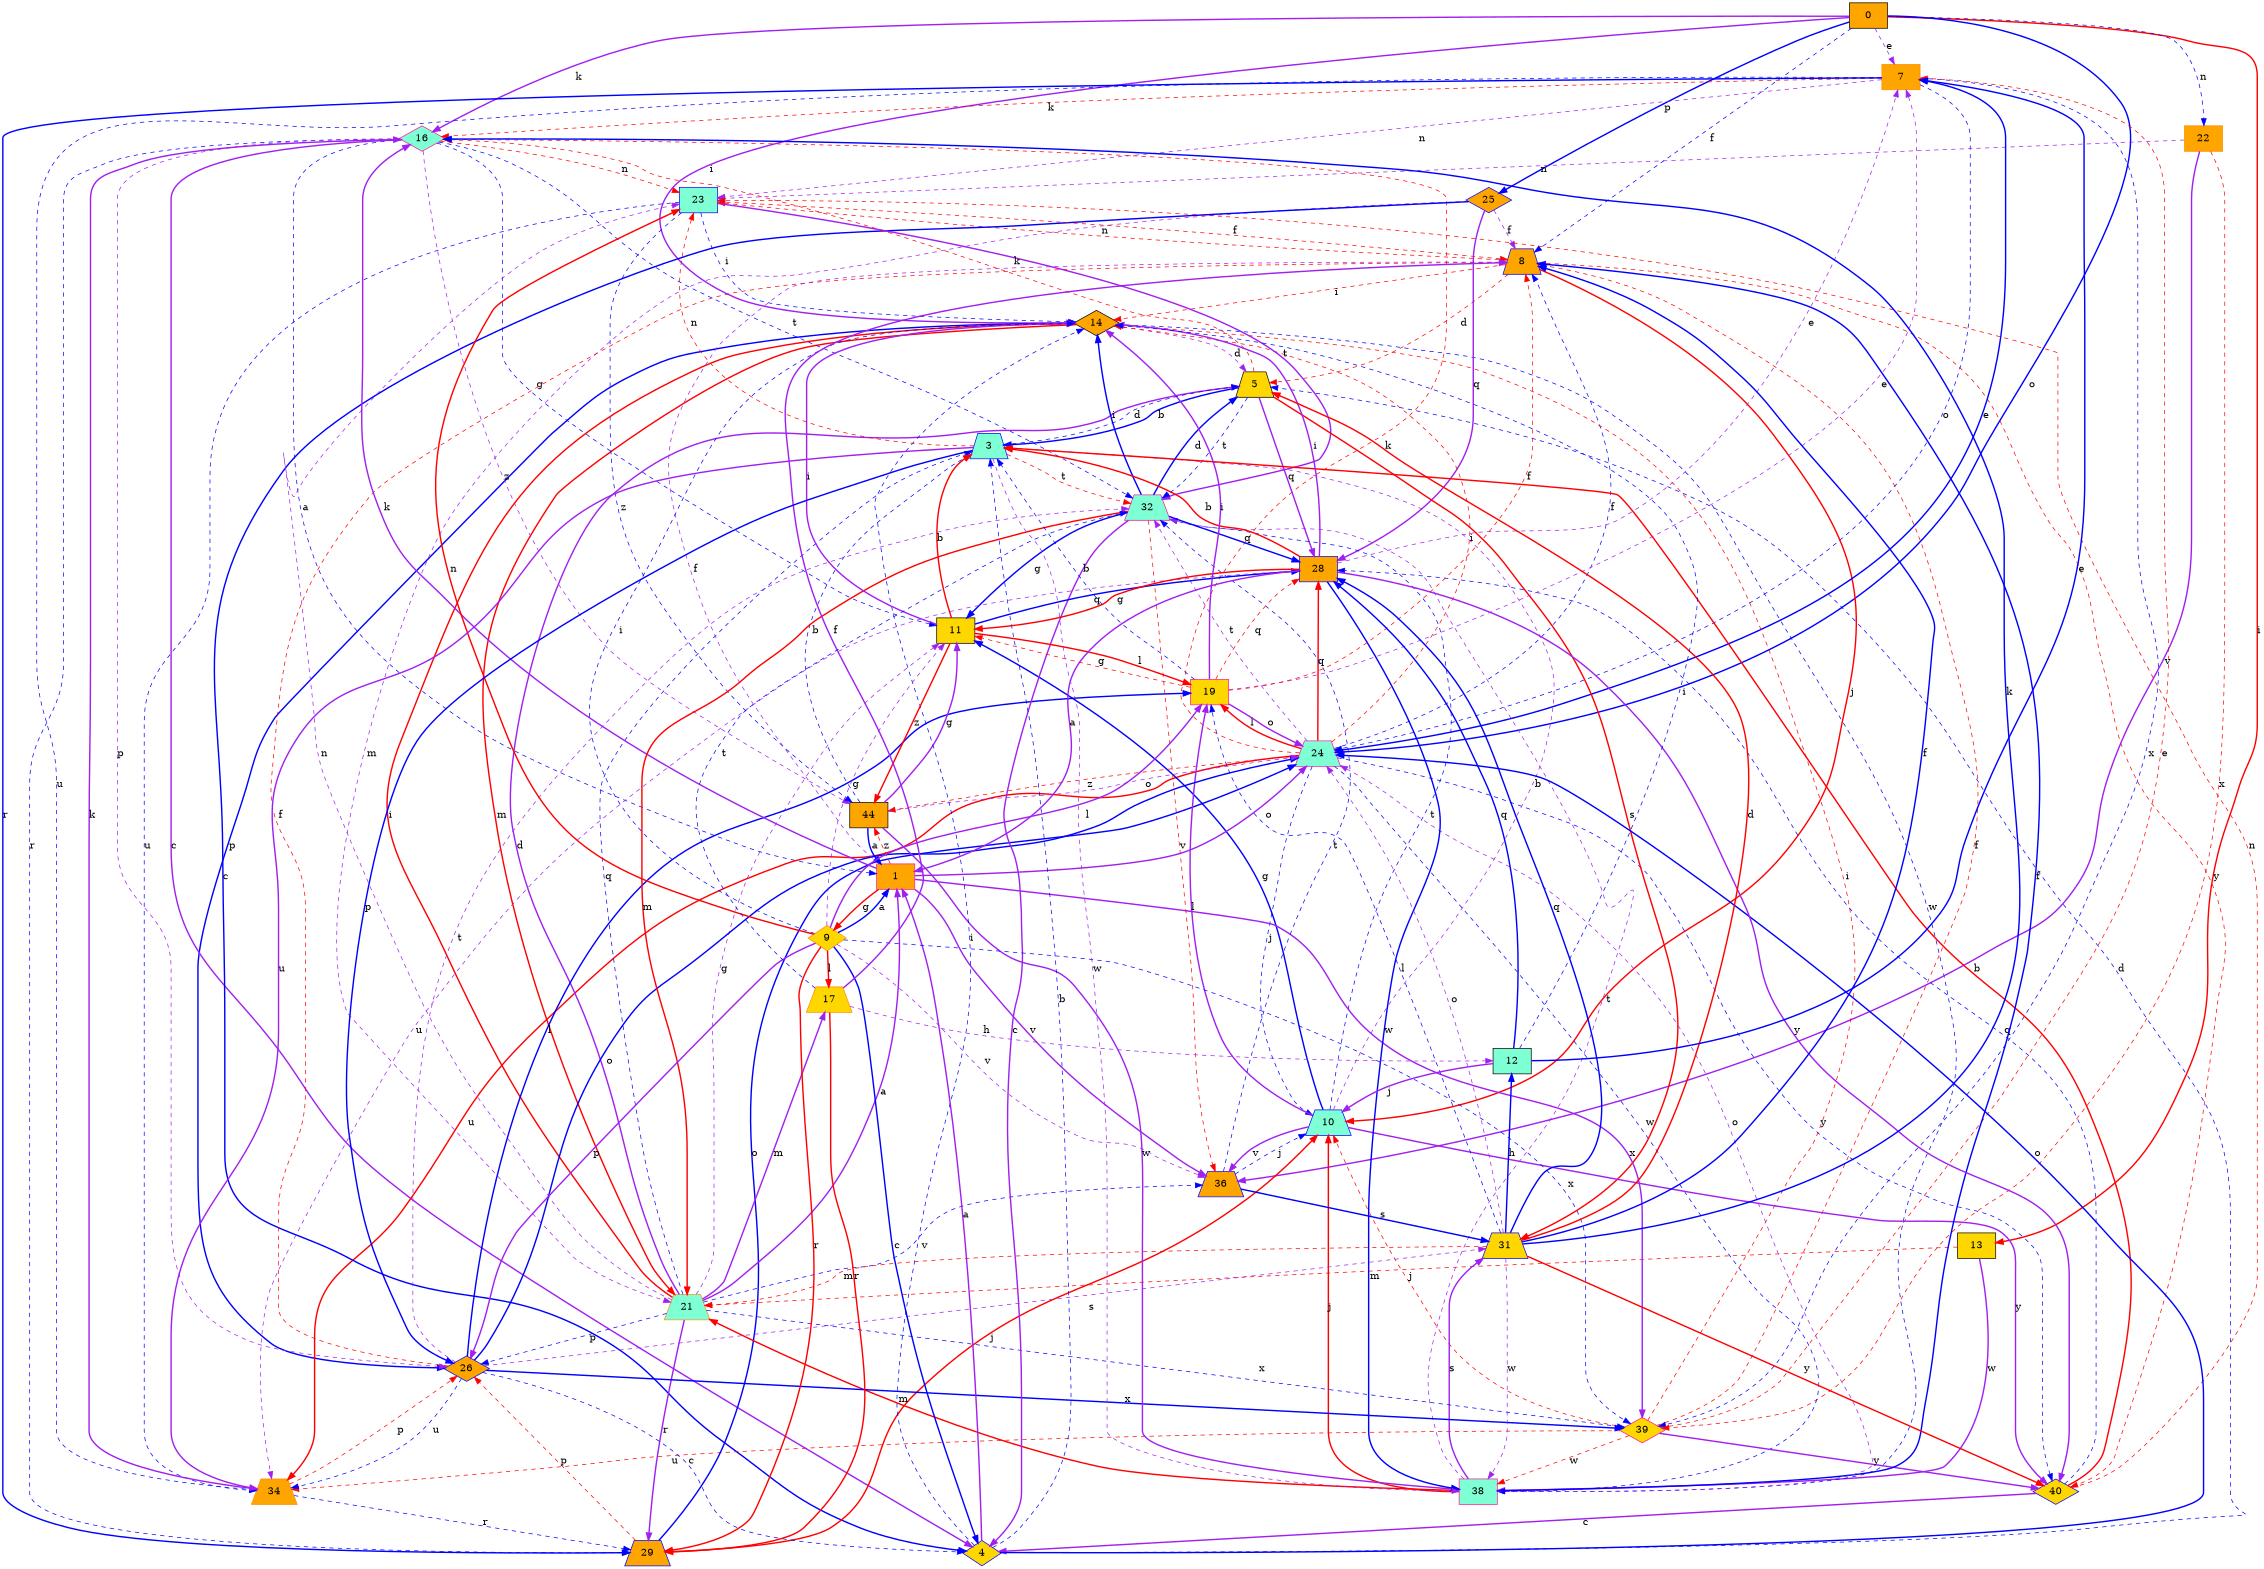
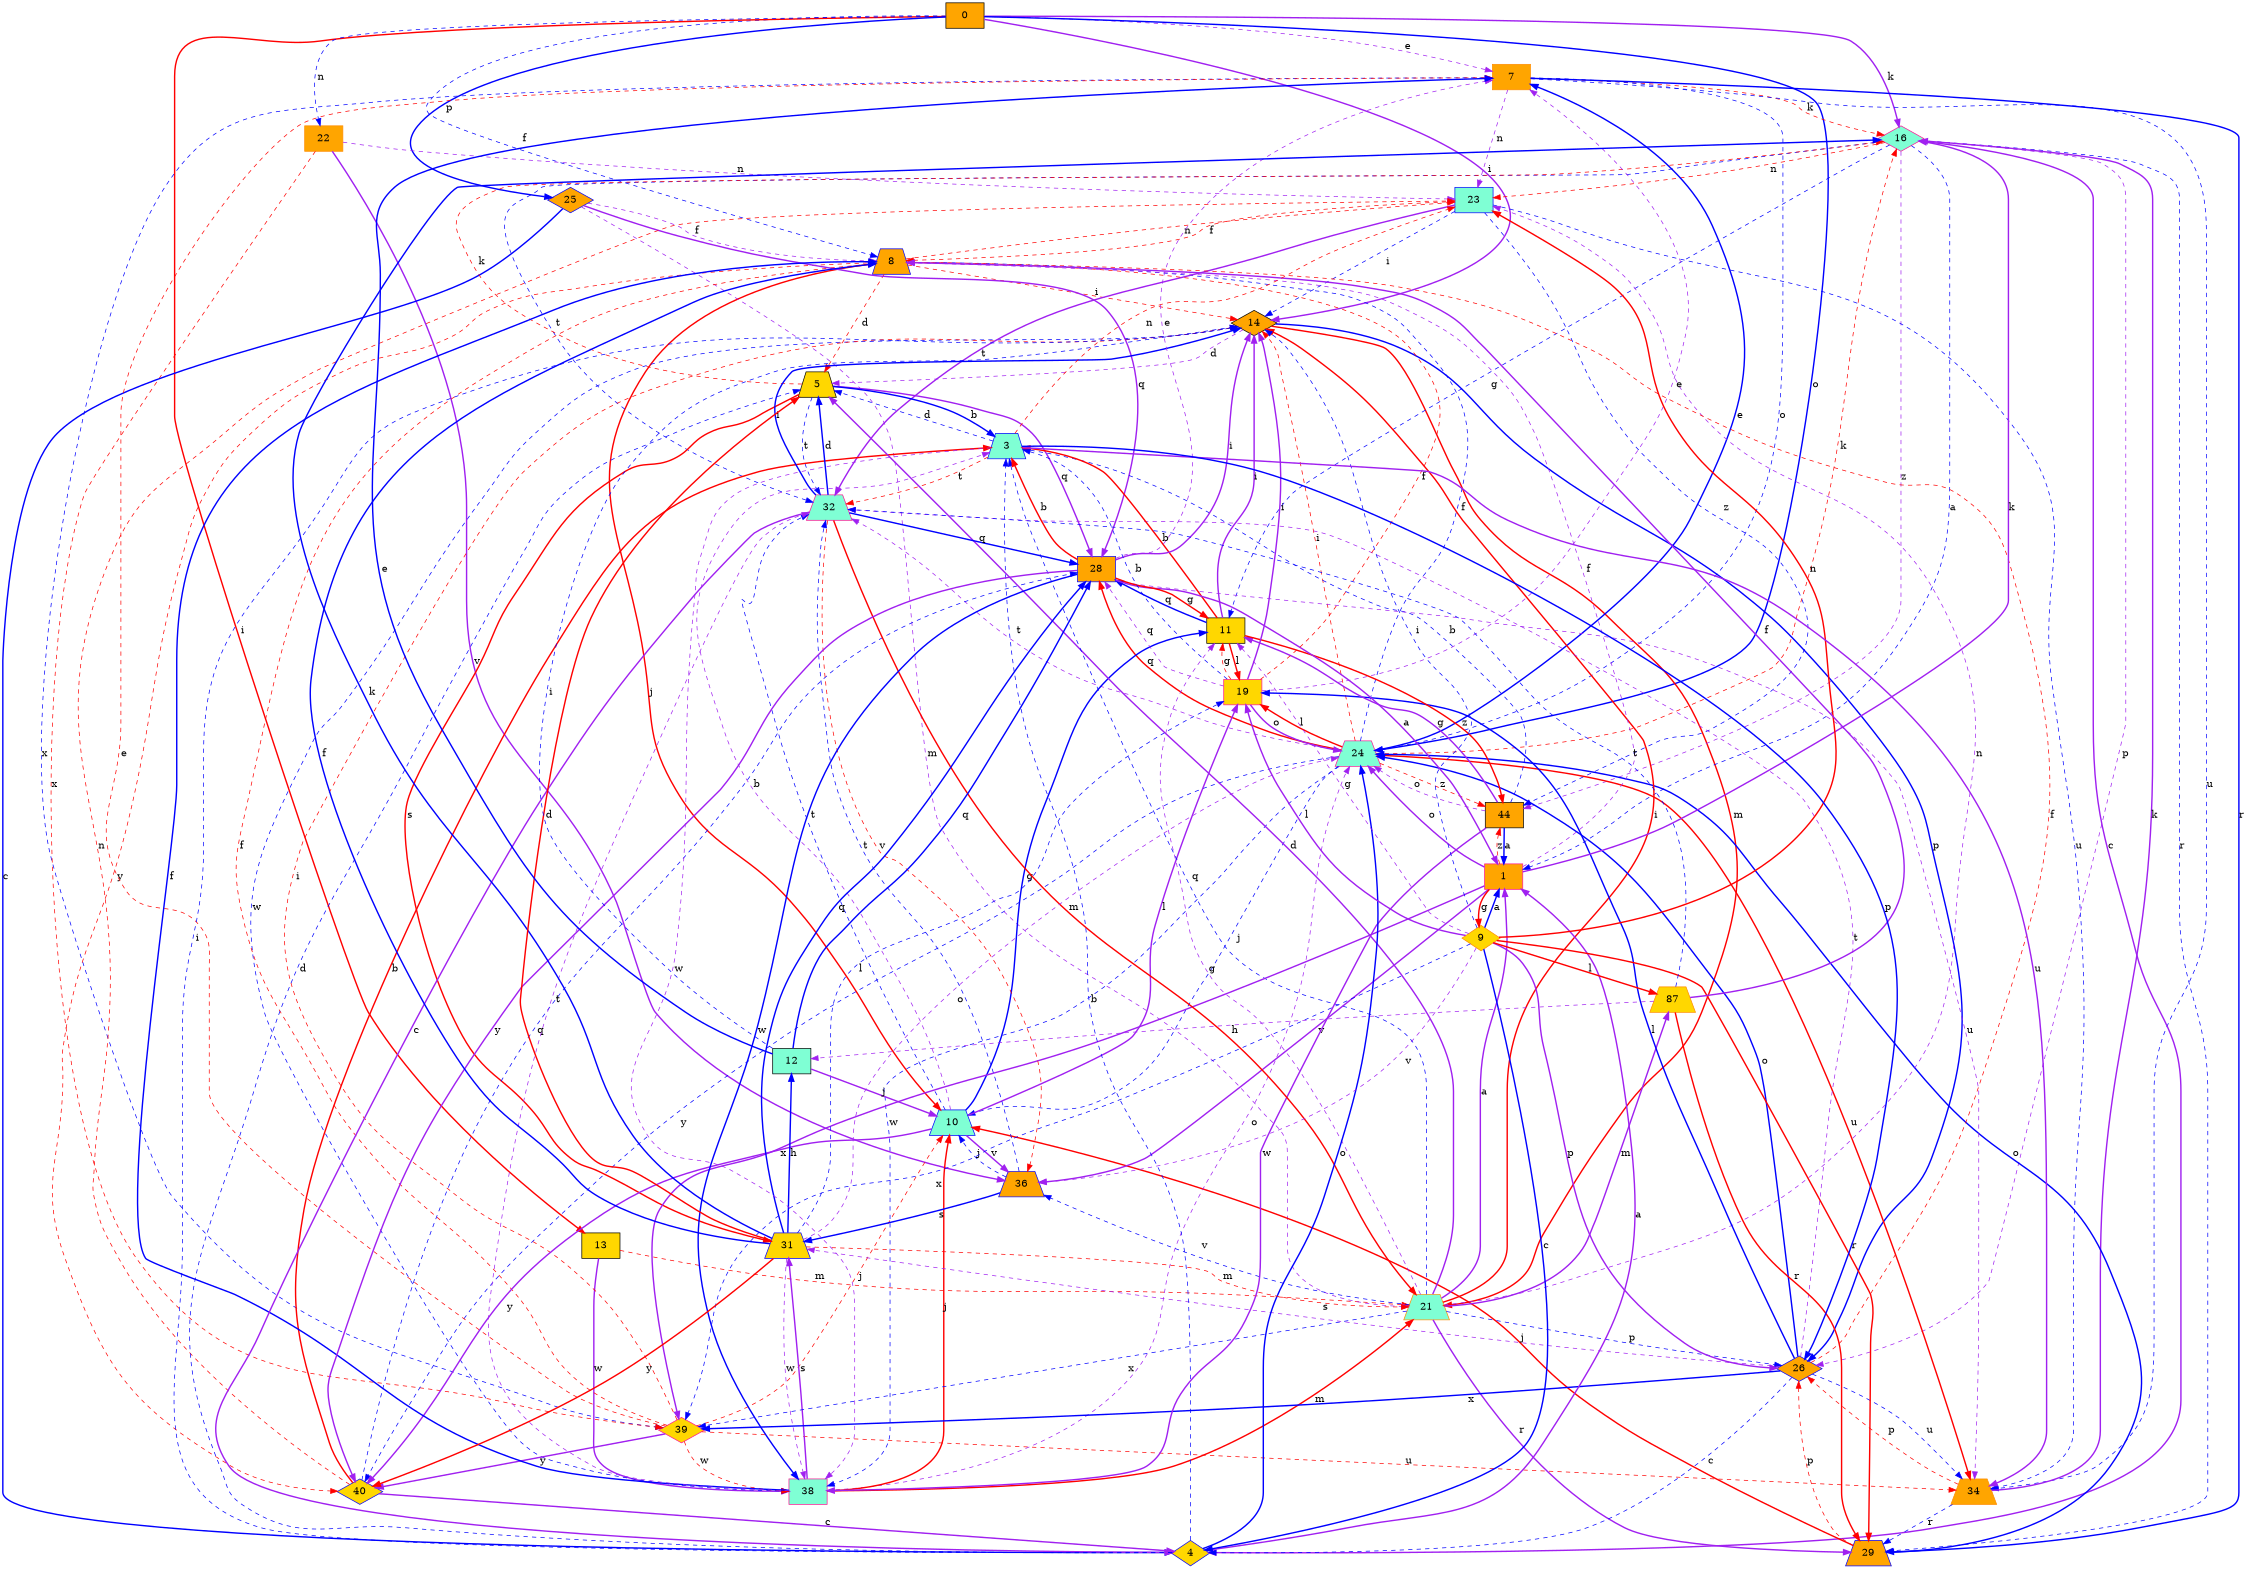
edge "32" -> "11": removed, label "g"
edge "19" -> "28": color red -> purple
node "17": label "17" -> "87"
